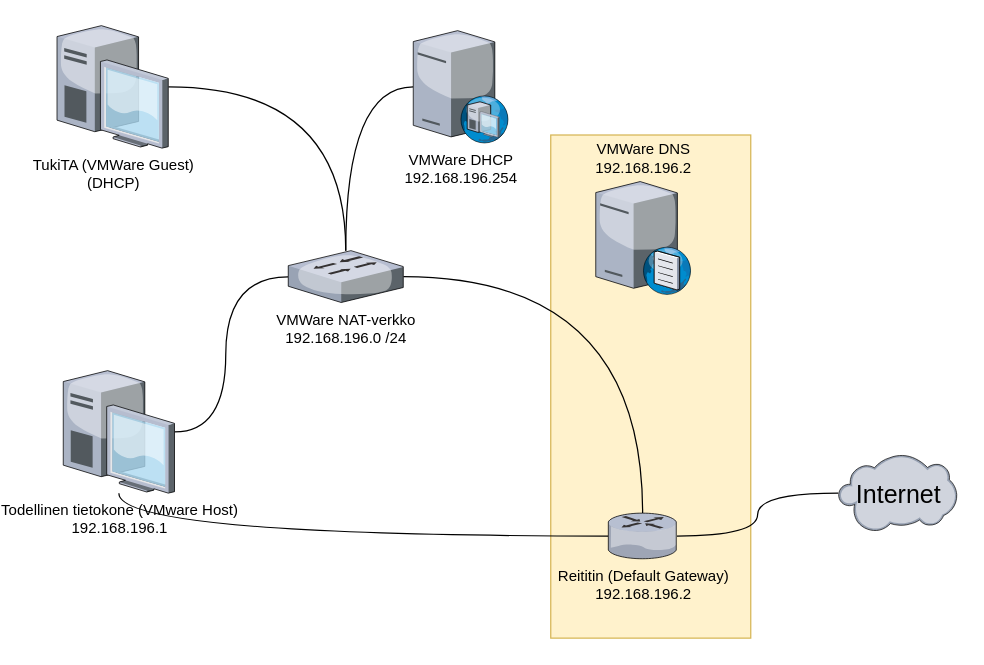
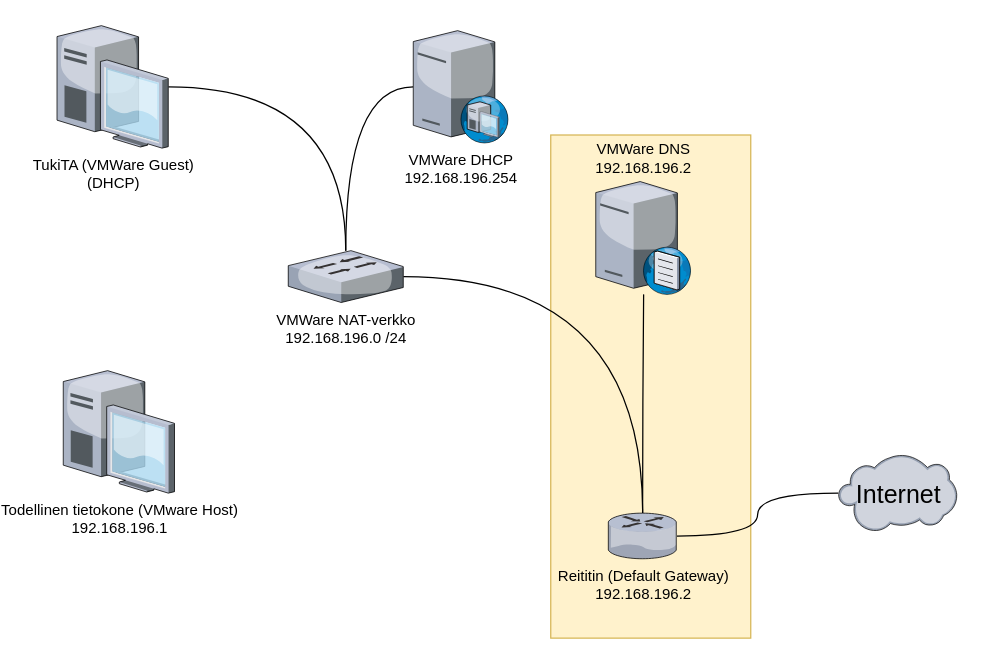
edge "VMWare NAT-verkko 192.168.196.0 /24" -- "Todellinen tietokone (VMware Host) 192.168.196.1": removed
edge "Todellinen tietokone (VMware Host) 192.168.196.1" -- "Reititin (Default Gateway) 192.168.196.2": now "VMWare DNS 192.168.196.2" -- "Reititin (Default Gateway) 192.168.196.2"
